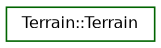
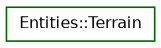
node "Terrain::Terrain": label "Terrain::Terrain" -> "Entities::Terrain"
